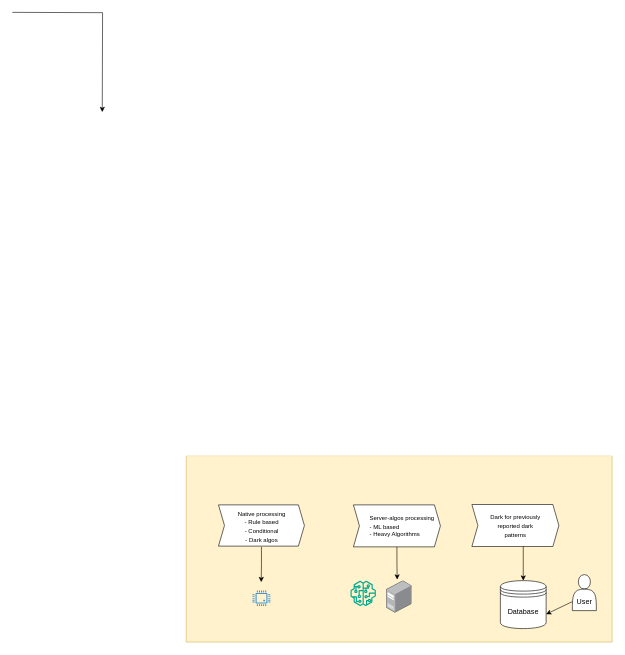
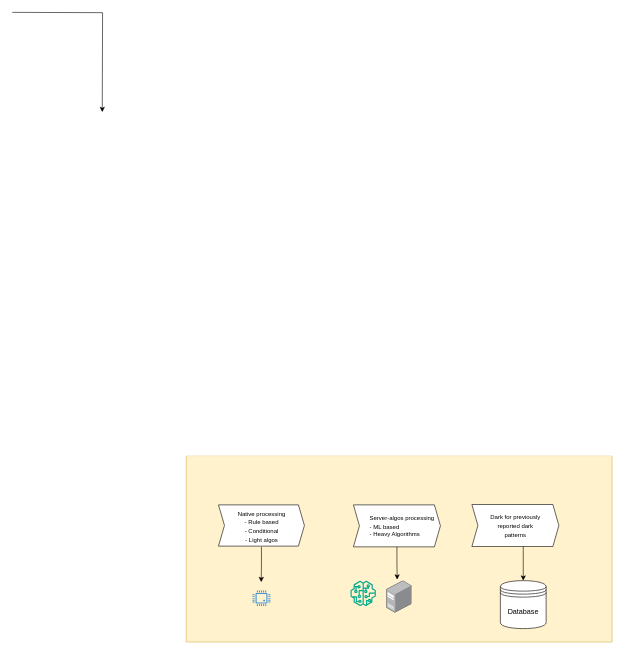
node "Native processing - Rule based - Conditional - Dark algos": label "Native processing - Rule based - Conditional - Dark algos" -> "Native processing - Rule based - Conditional - Light algos"
node "User": removed
edge "User" -> "Database": removed
